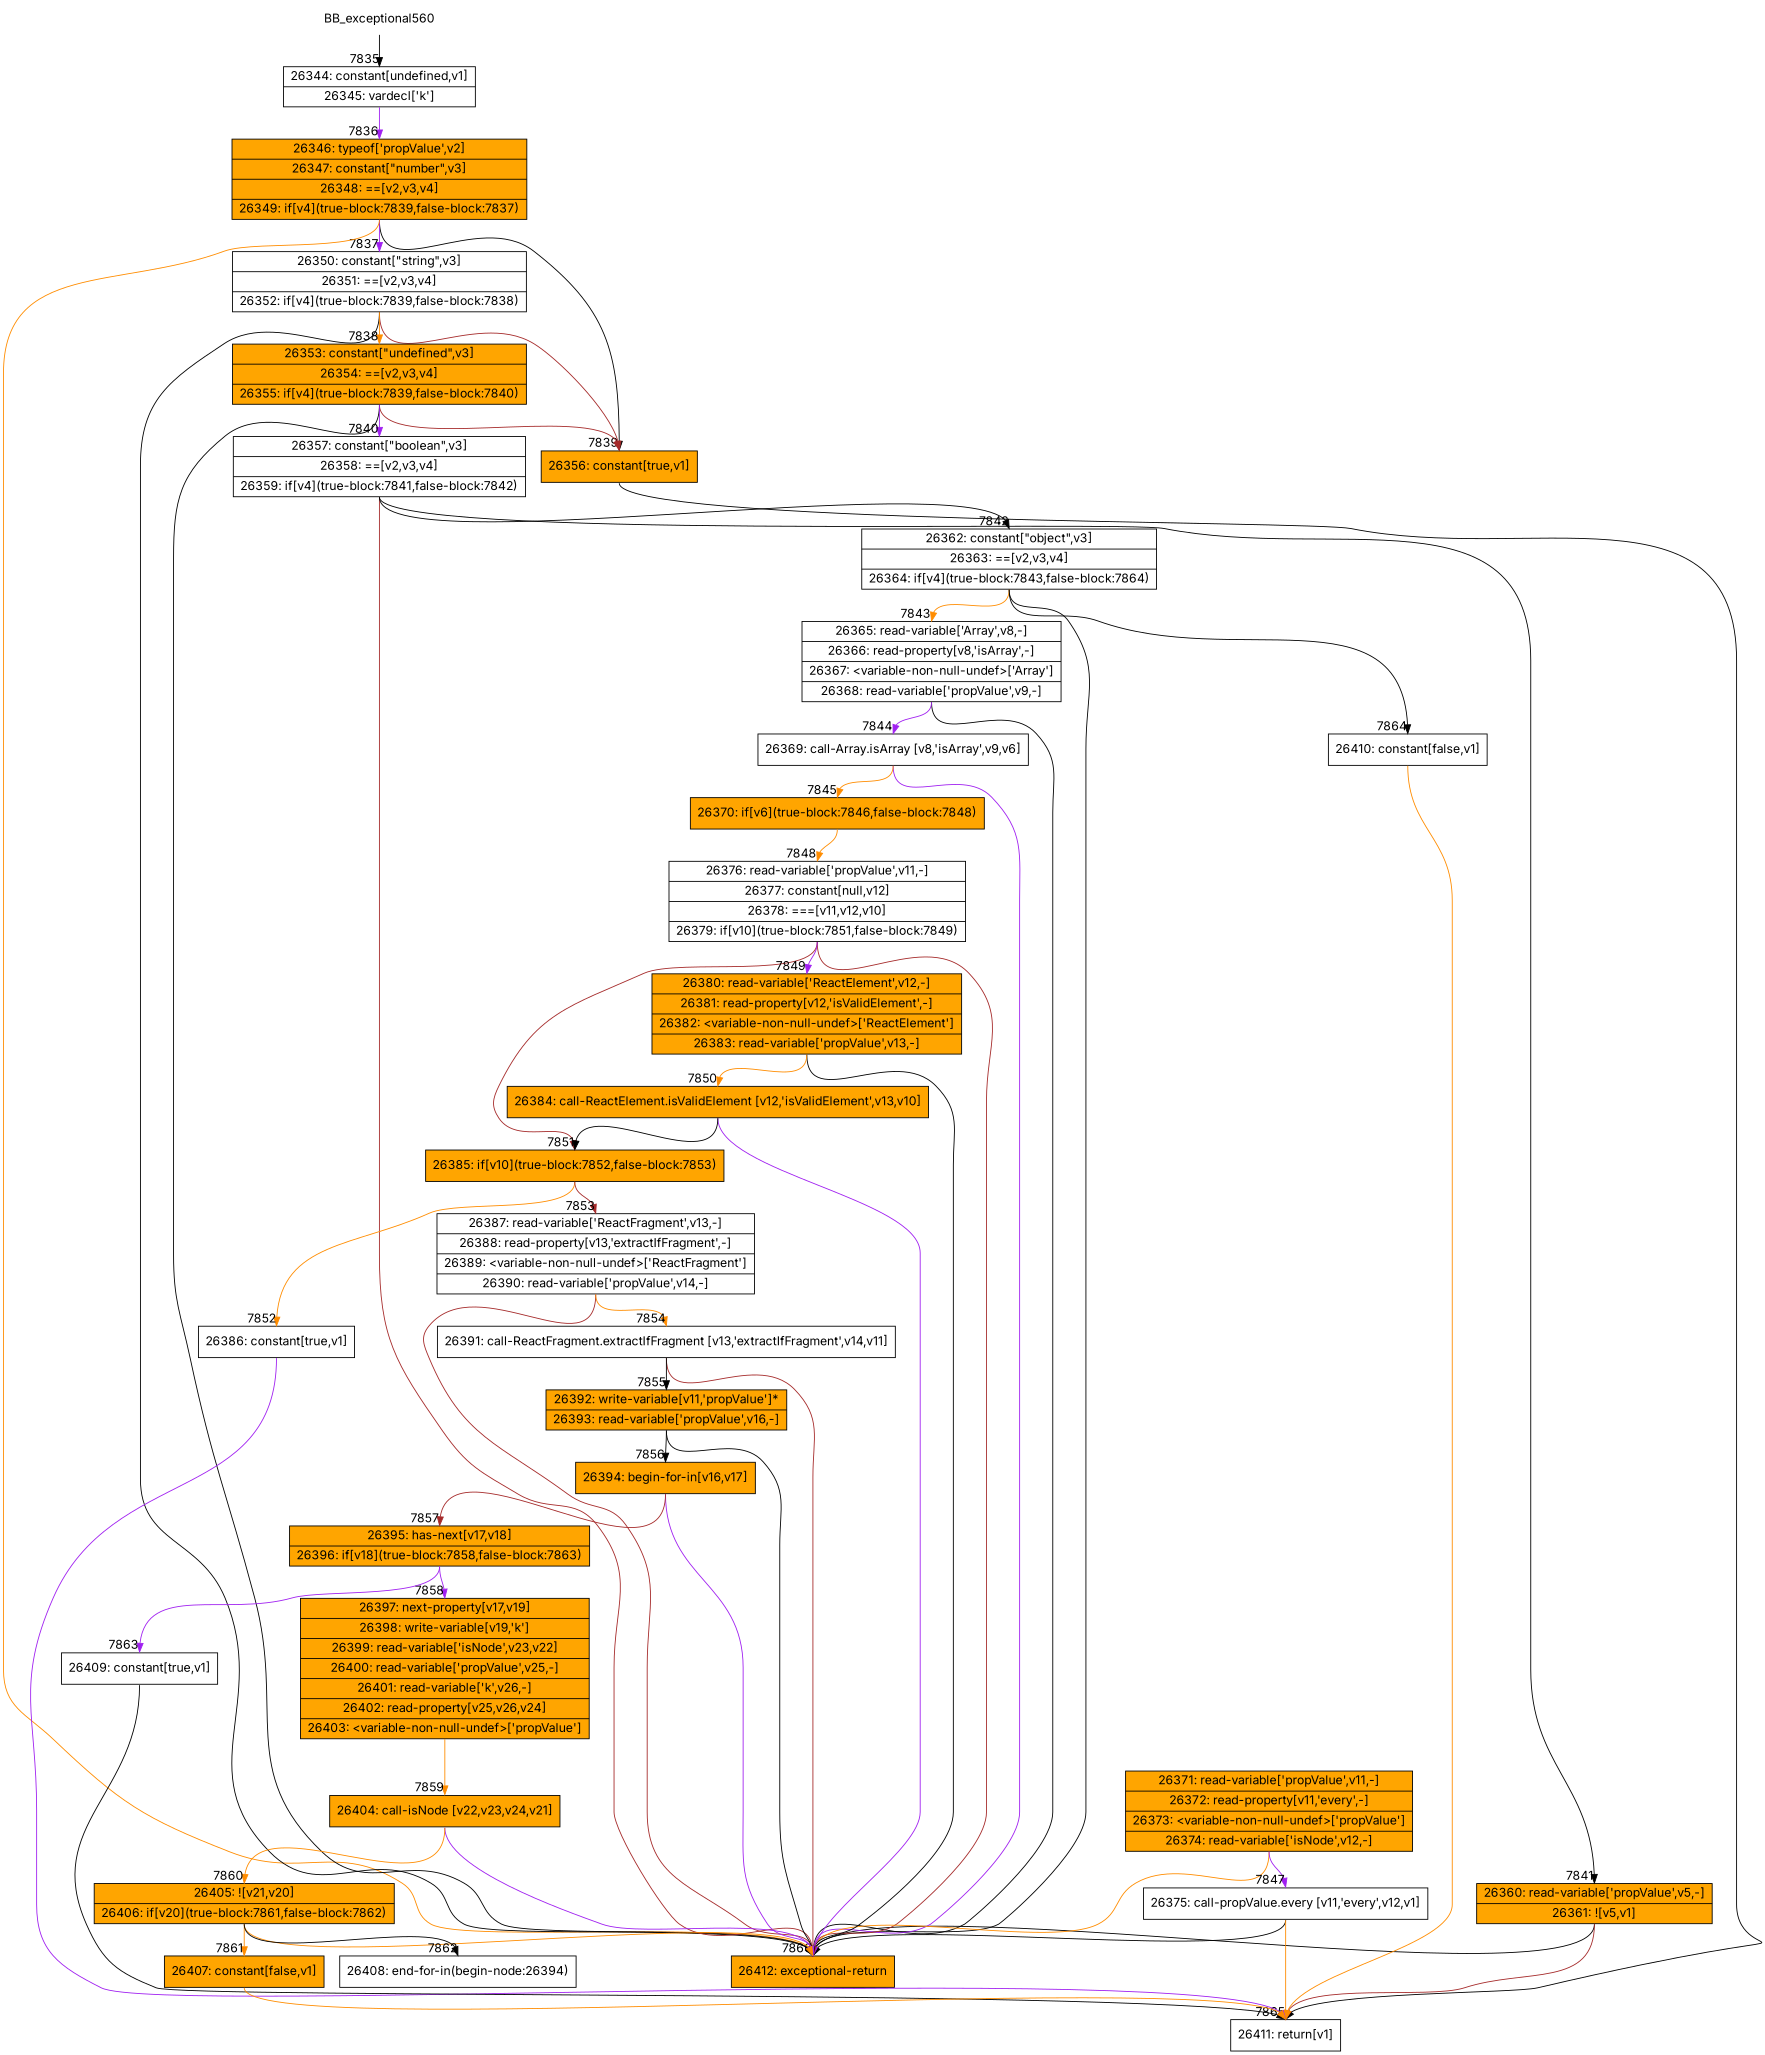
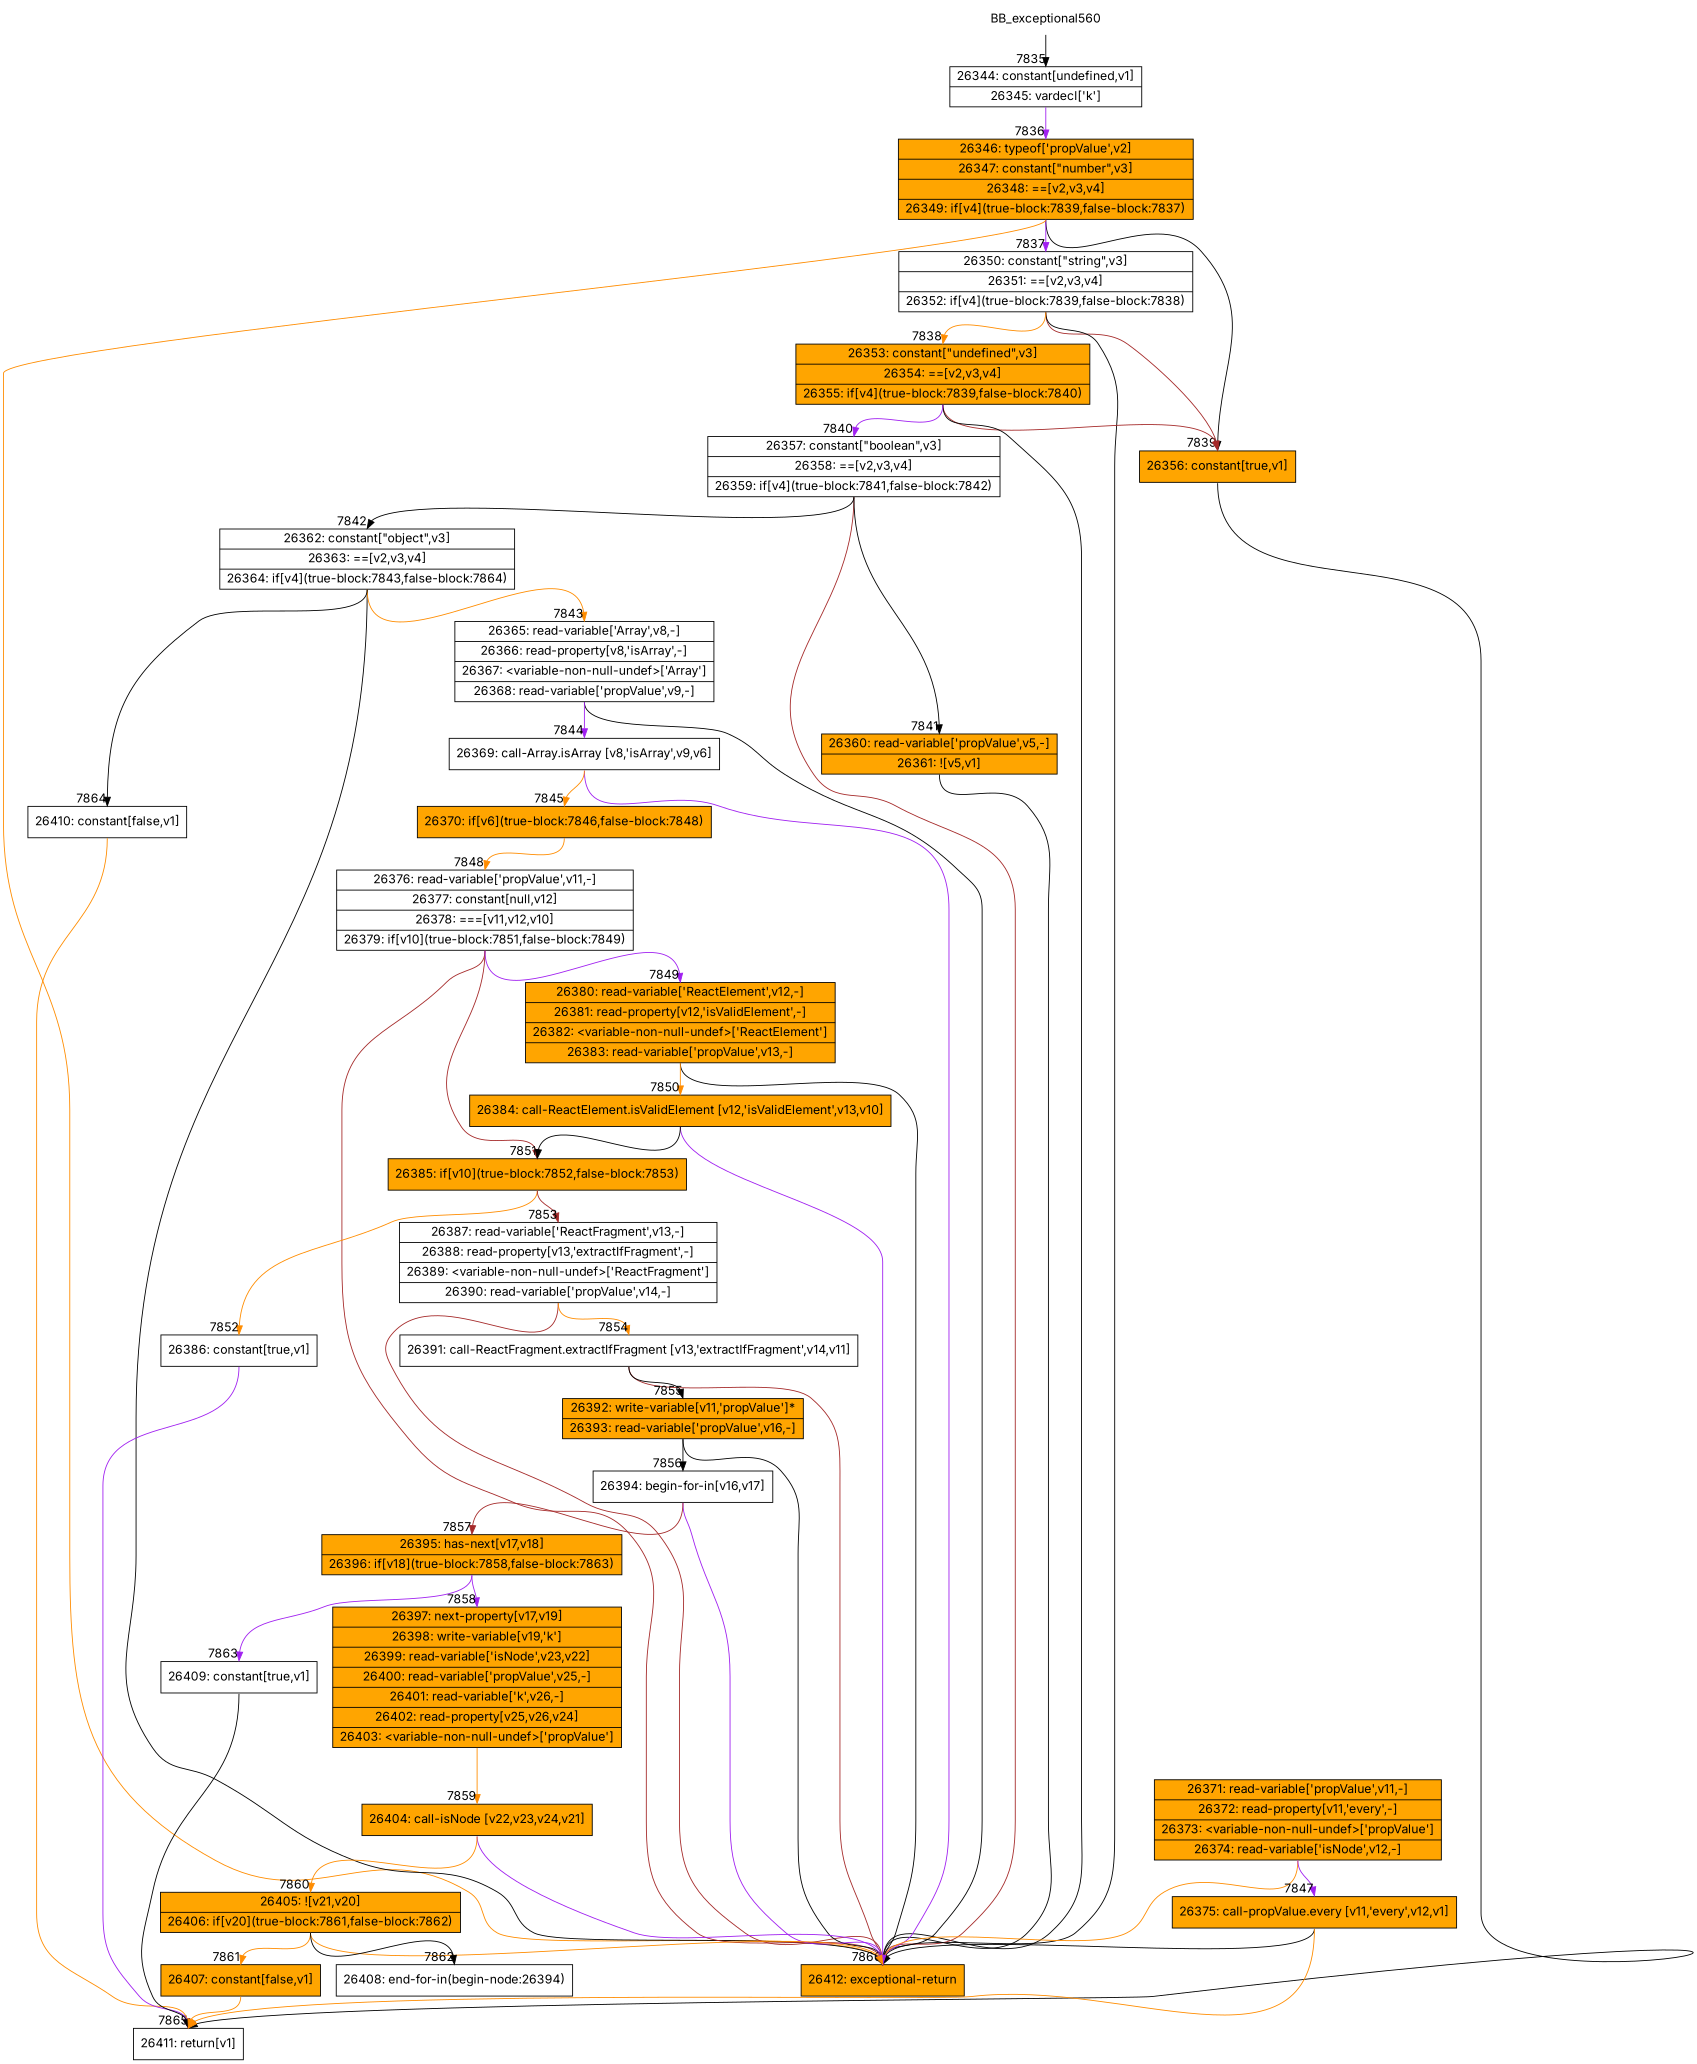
node "26394: begin-for-in[v16,v17]": fillcolor orange -> white
node "26375: call-propValue.every [v11,'every',v12,v1]": fillcolor white -> orange
edge "26360: read-variable['propValue',v5,-]" -> "26411: return[v1]": removed
